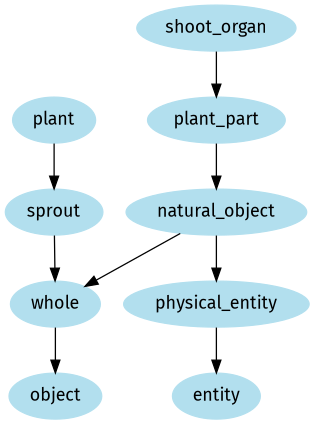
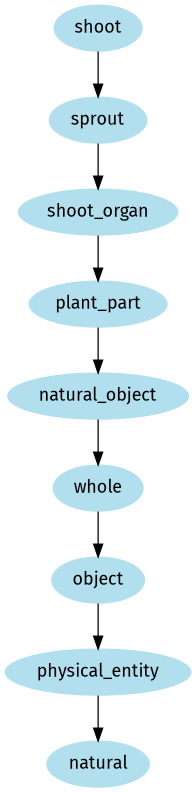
node "plant": label "plant" -> "shoot"
edge "sprout" -> "whole": now "sprout" -> "shoot_organ"
edge "natural_object" -> "physical_entity": now "object" -> "physical_entity"
node "entity": label "entity" -> "natural"
